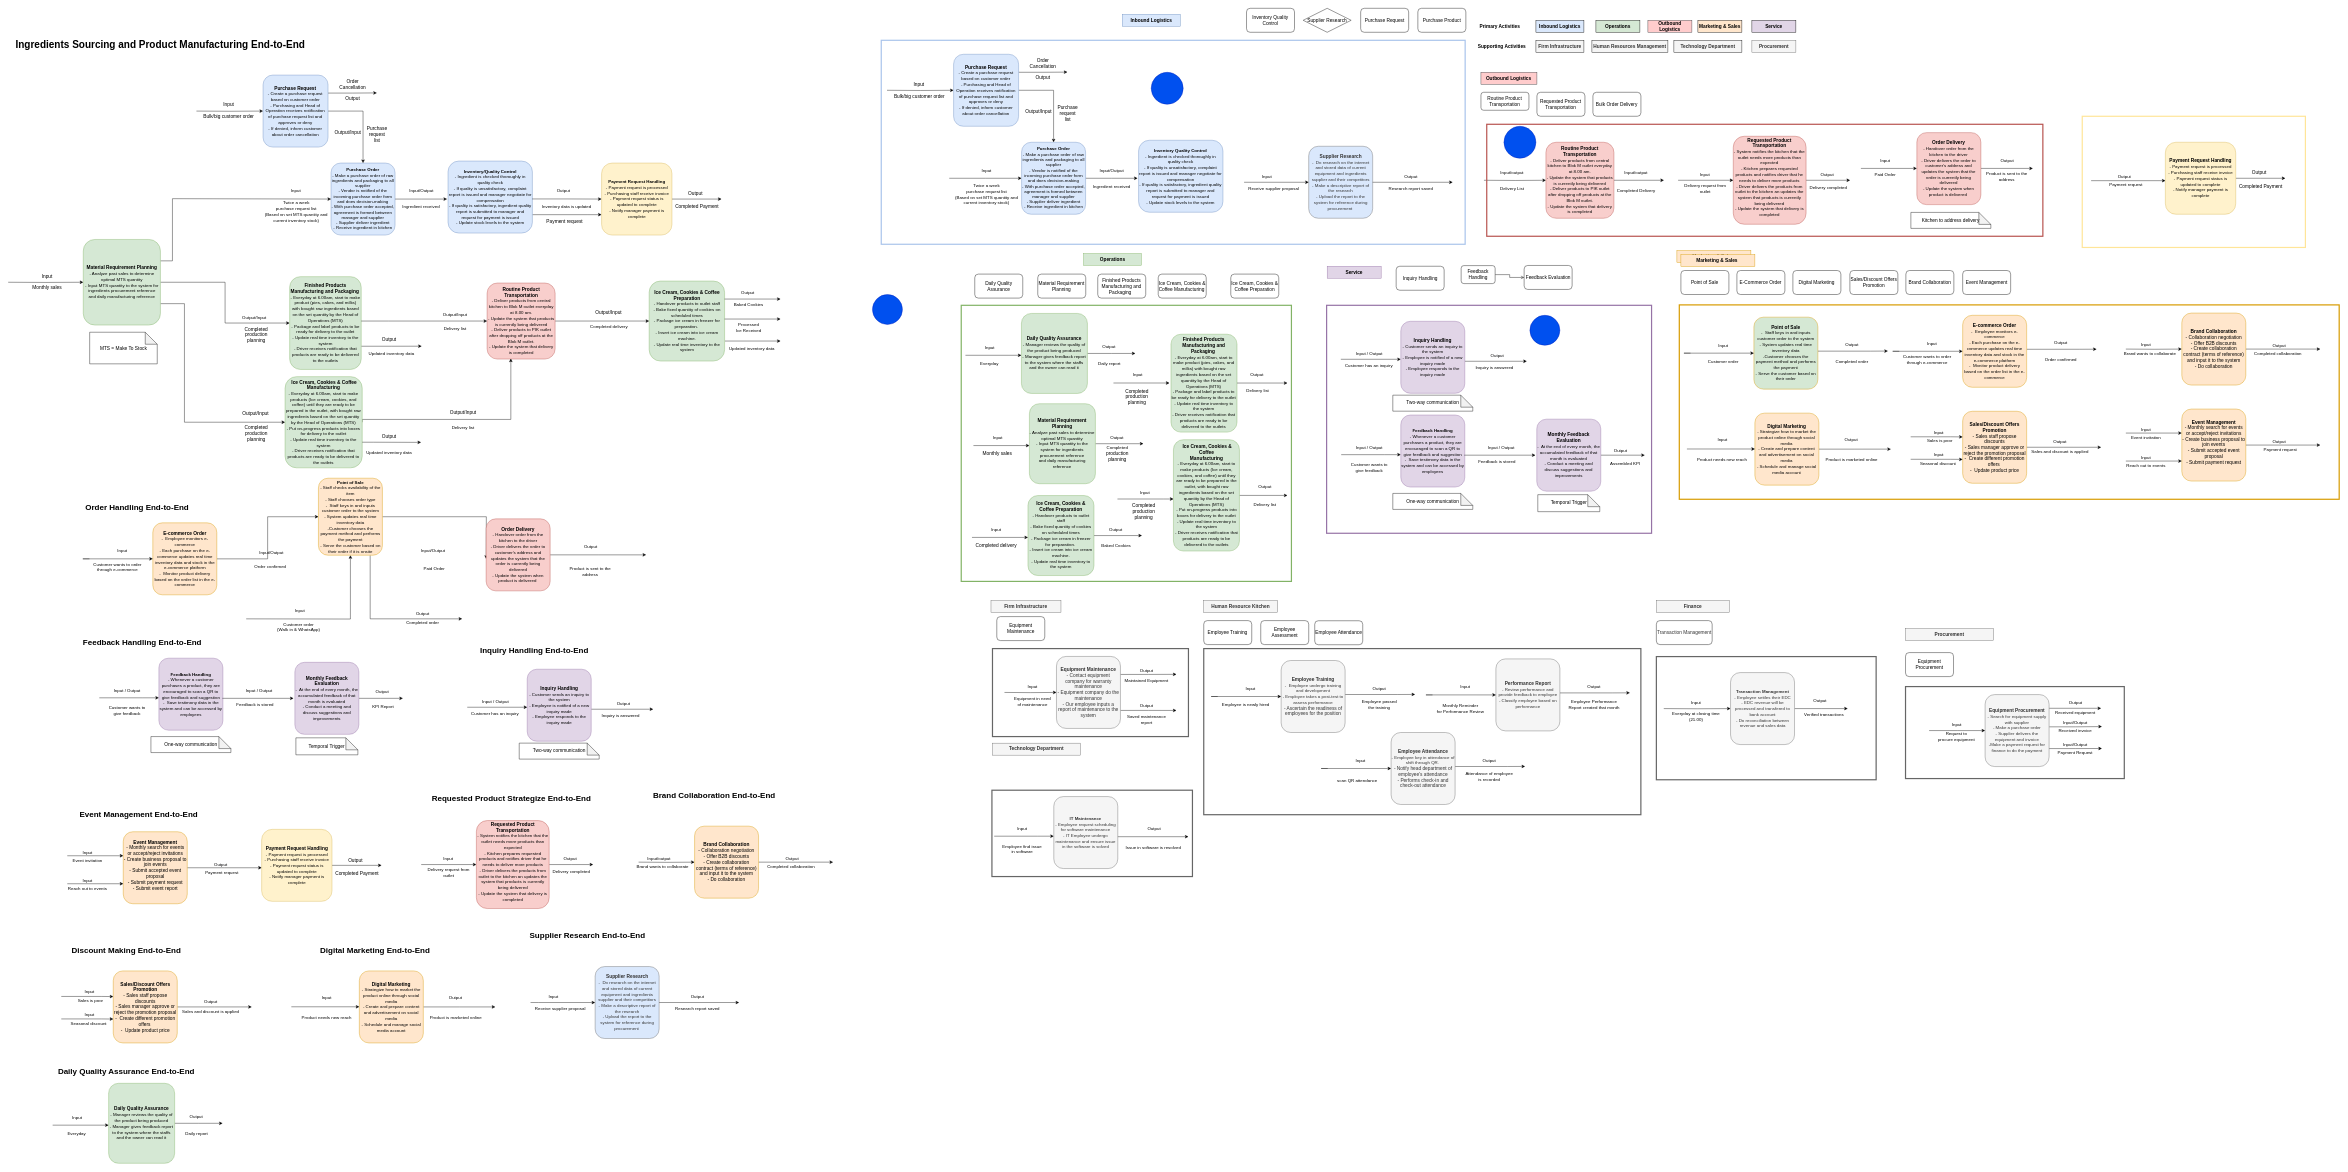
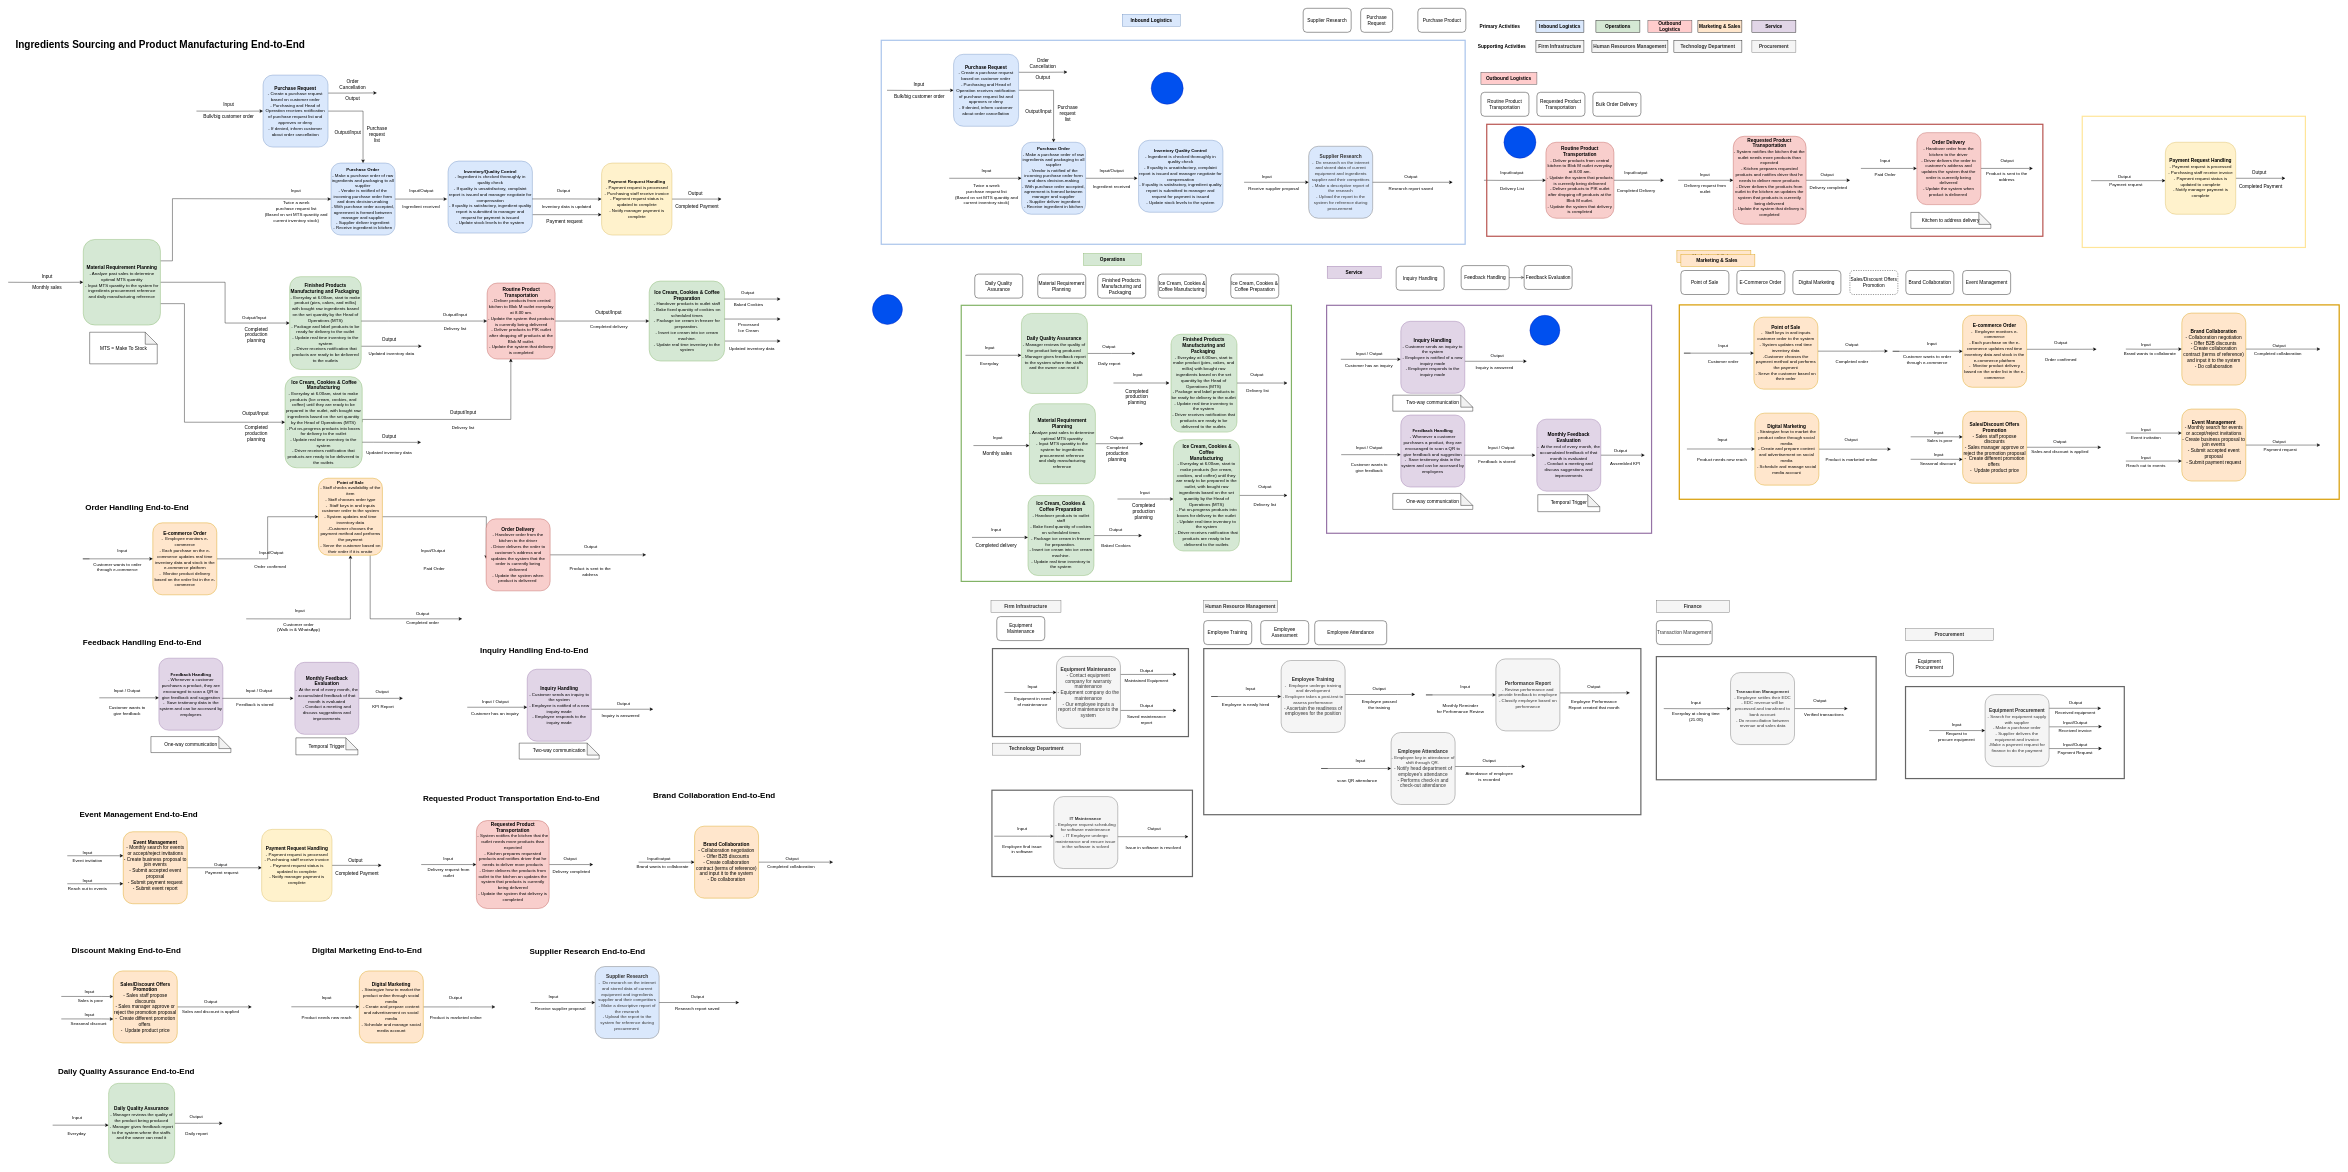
node "Inventory Quality Control": removed
node "Supplier Research": shape diamond -> rounded rectangle
node "Purchase Request": size 48x24 -> 32x24
node "Routine Product Transportation": size 48x18 -> 48x24
node "Feedback Handling": size 34x18 -> 48x24
node "Sales/Discount Offers Promotion": style solid -> dashed
node "ProcessedIce Received": label "ProcessedIce Received" -> "ProcessedIce Cream"
node "Point of Sale - Staff keys in and inputs customer order to the system- System updates real time inventory data-Customer chooses the payment method and performs the payment- Serve the customer based on their order": fillcolor #d5e8d4 -> #ffe6cc
node "Human Resource Kitchen": label "Human Resource Kitchen" -> "Human Resource Management"
node "Employee Attendance": size 48x24 -> 72x24
node "Requested Product Strategize End-to-End": label "Requested Product Strategize End-to-End" -> "Requested Product Transportation End-to-End"
node "Supplier Research End-to-End": moved (587, 935) -> (587, 951)
node "Digital Marketing End-to-End": moved (375, 950) -> (367, 950)
